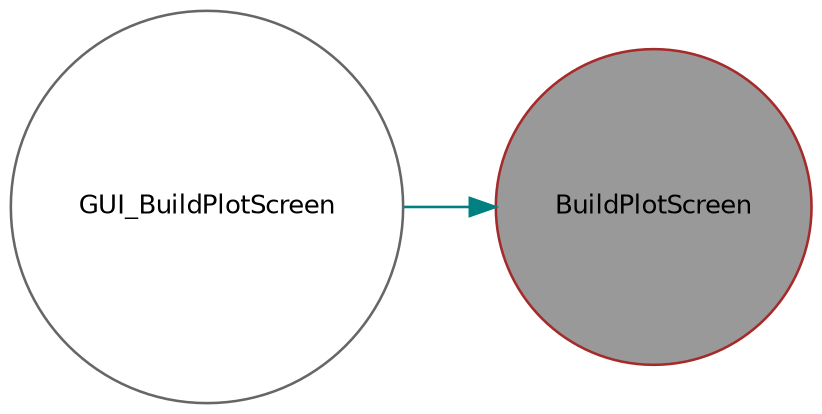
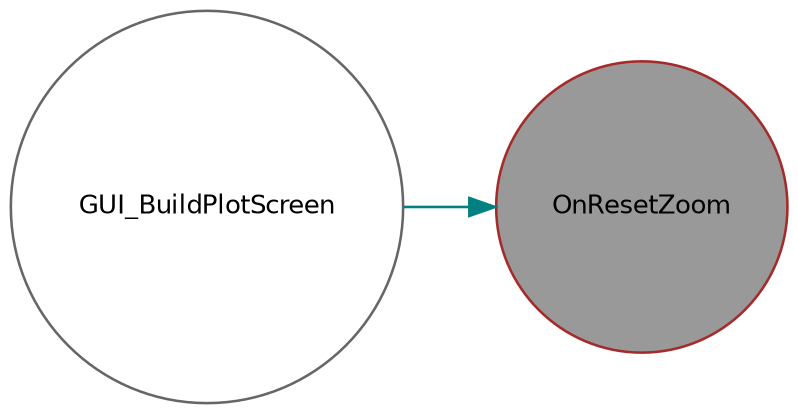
node "BuildPlotScreen": label "BuildPlotScreen" -> "OnResetZoom"
